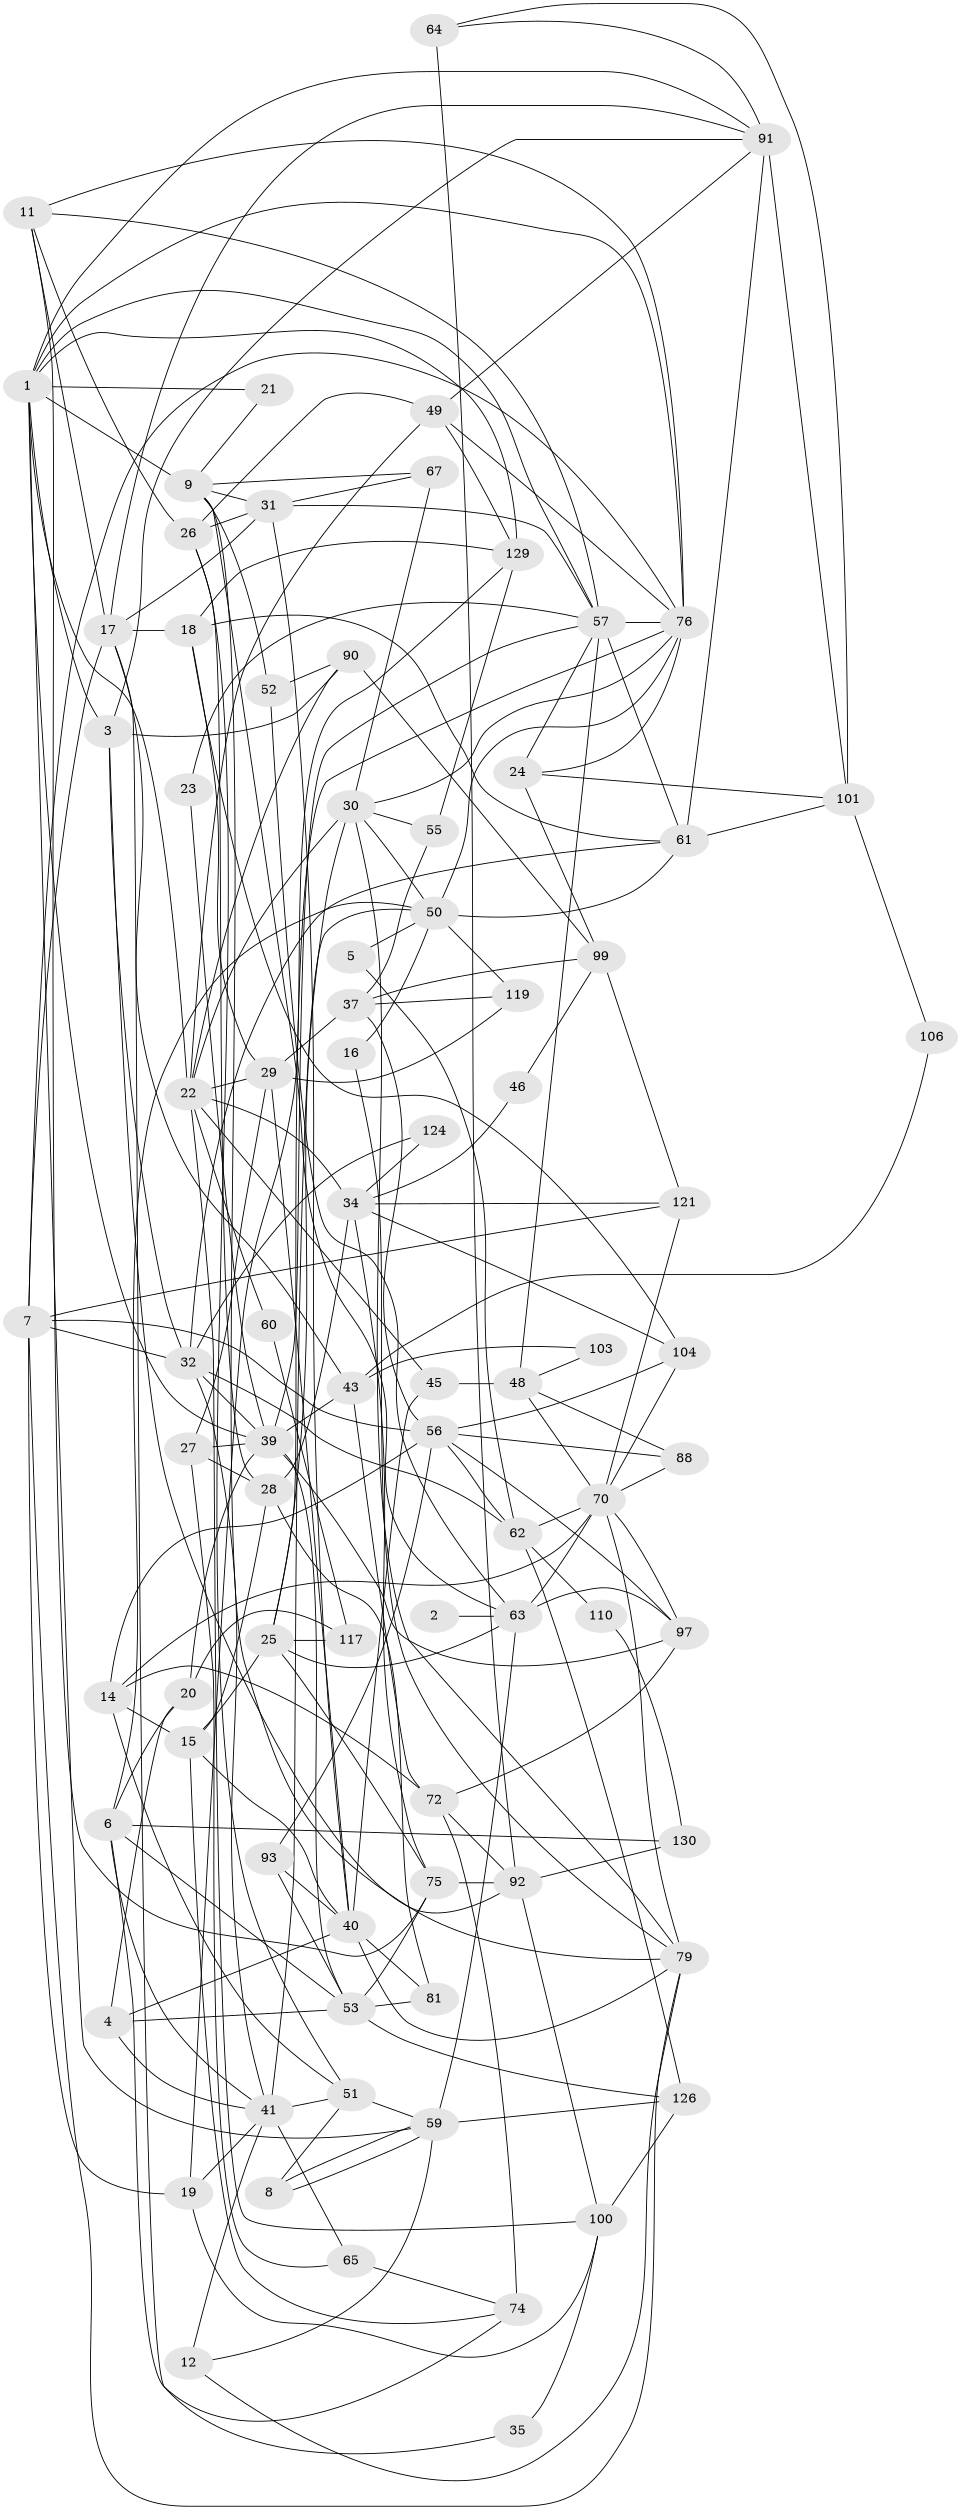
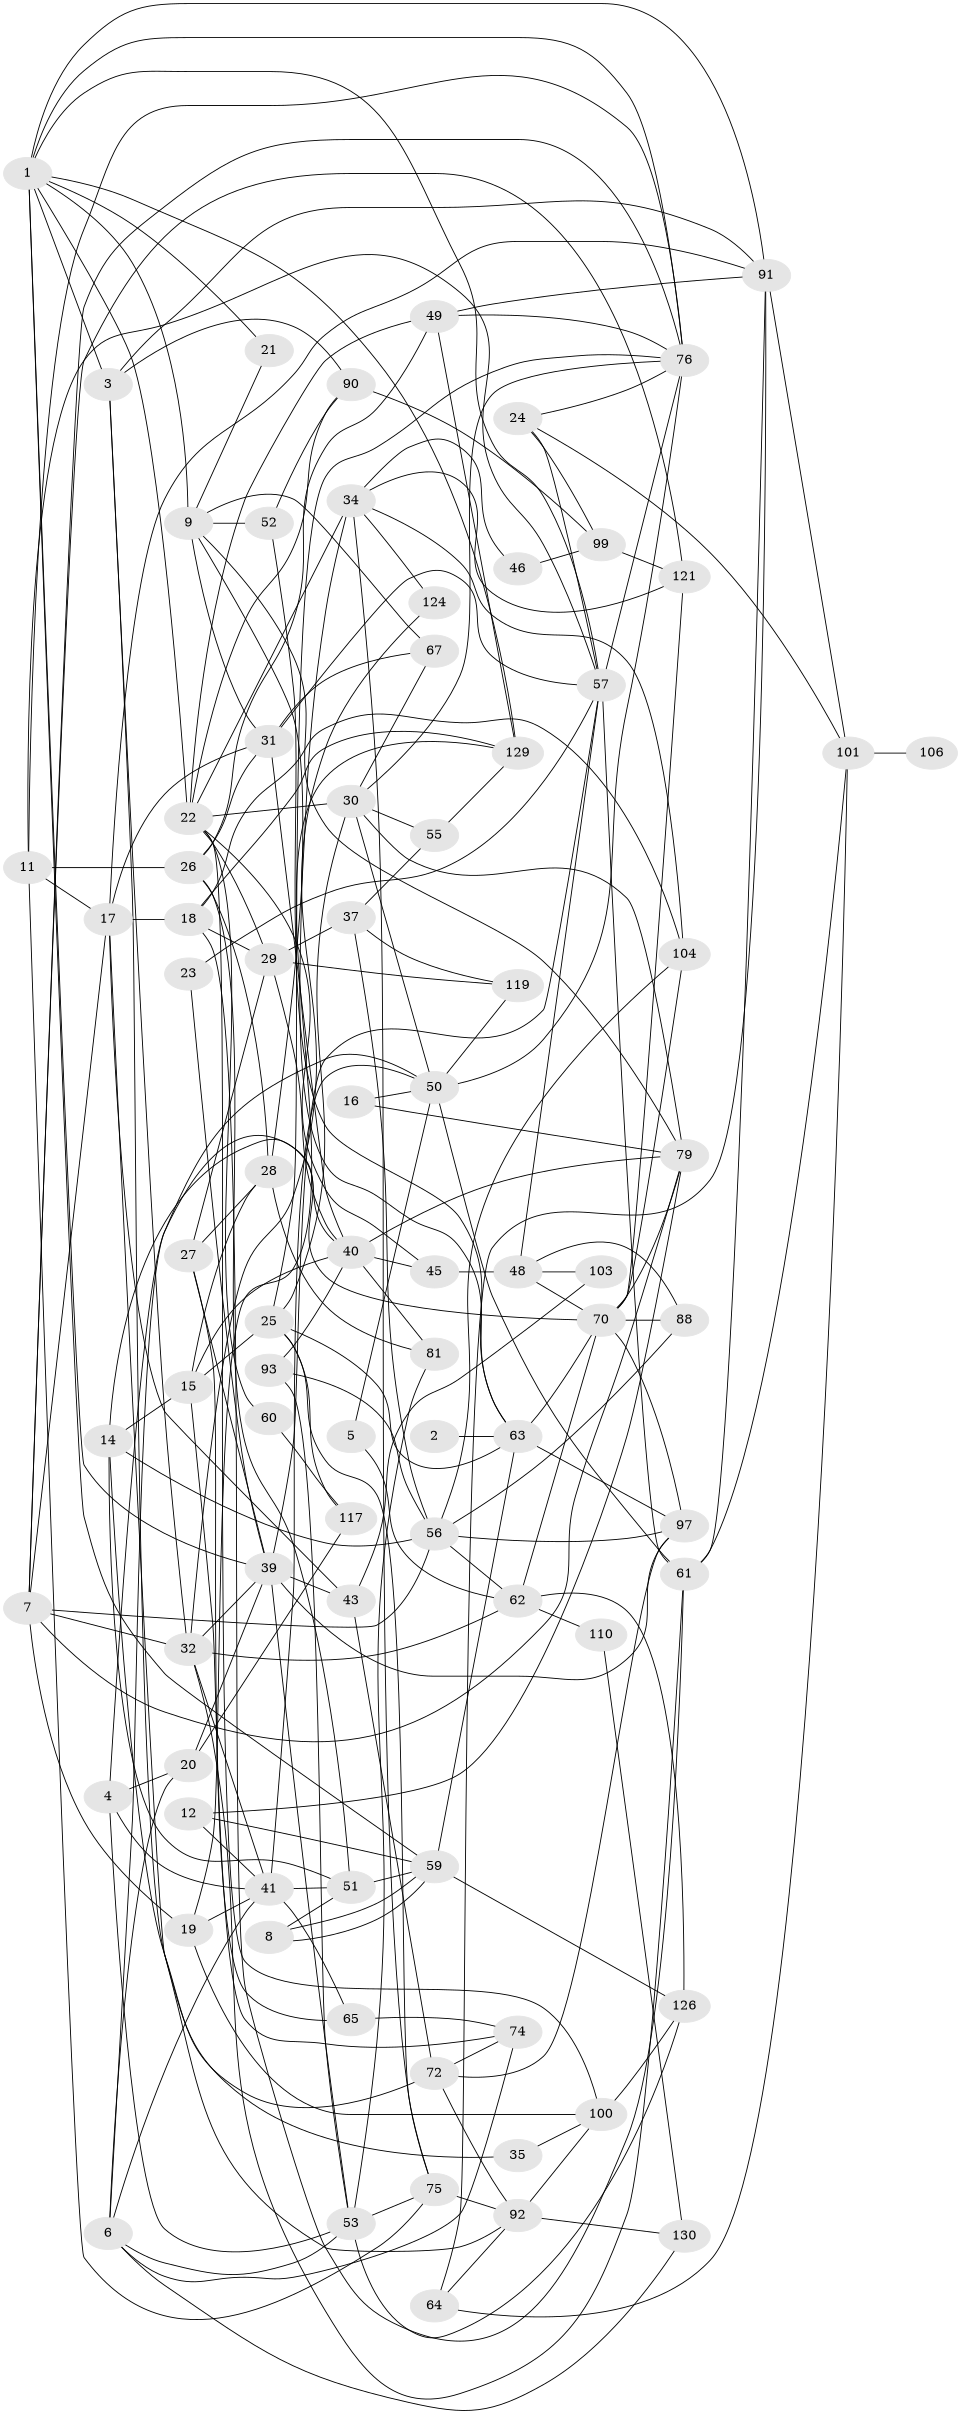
edge "99" -- "37": removed
edge "106" -- "43": removed
